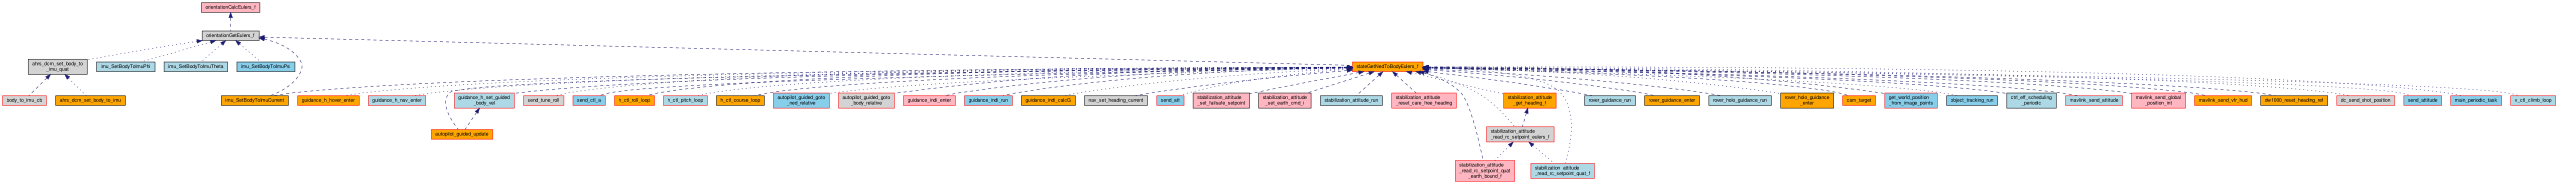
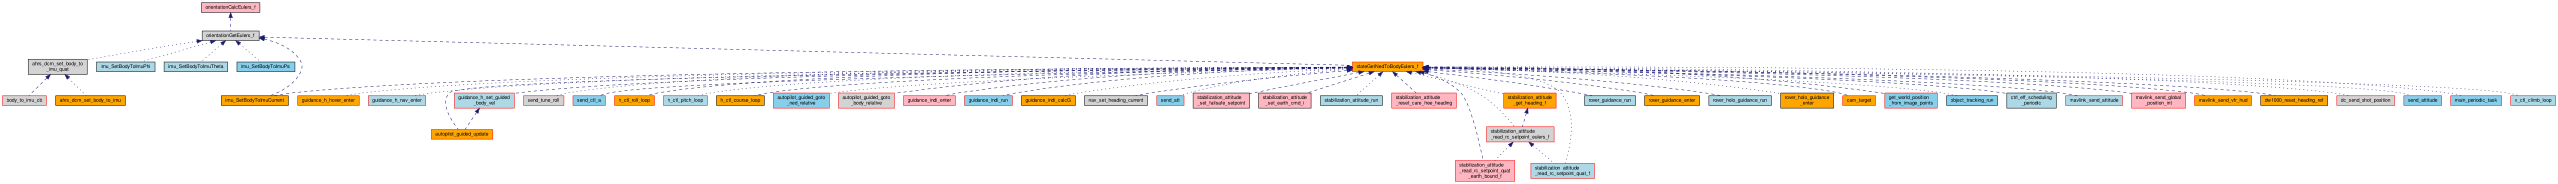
edge "stabilization_attitude_run" -> "stateGetNedToBodyEulers_f": style dashed -> dotted
